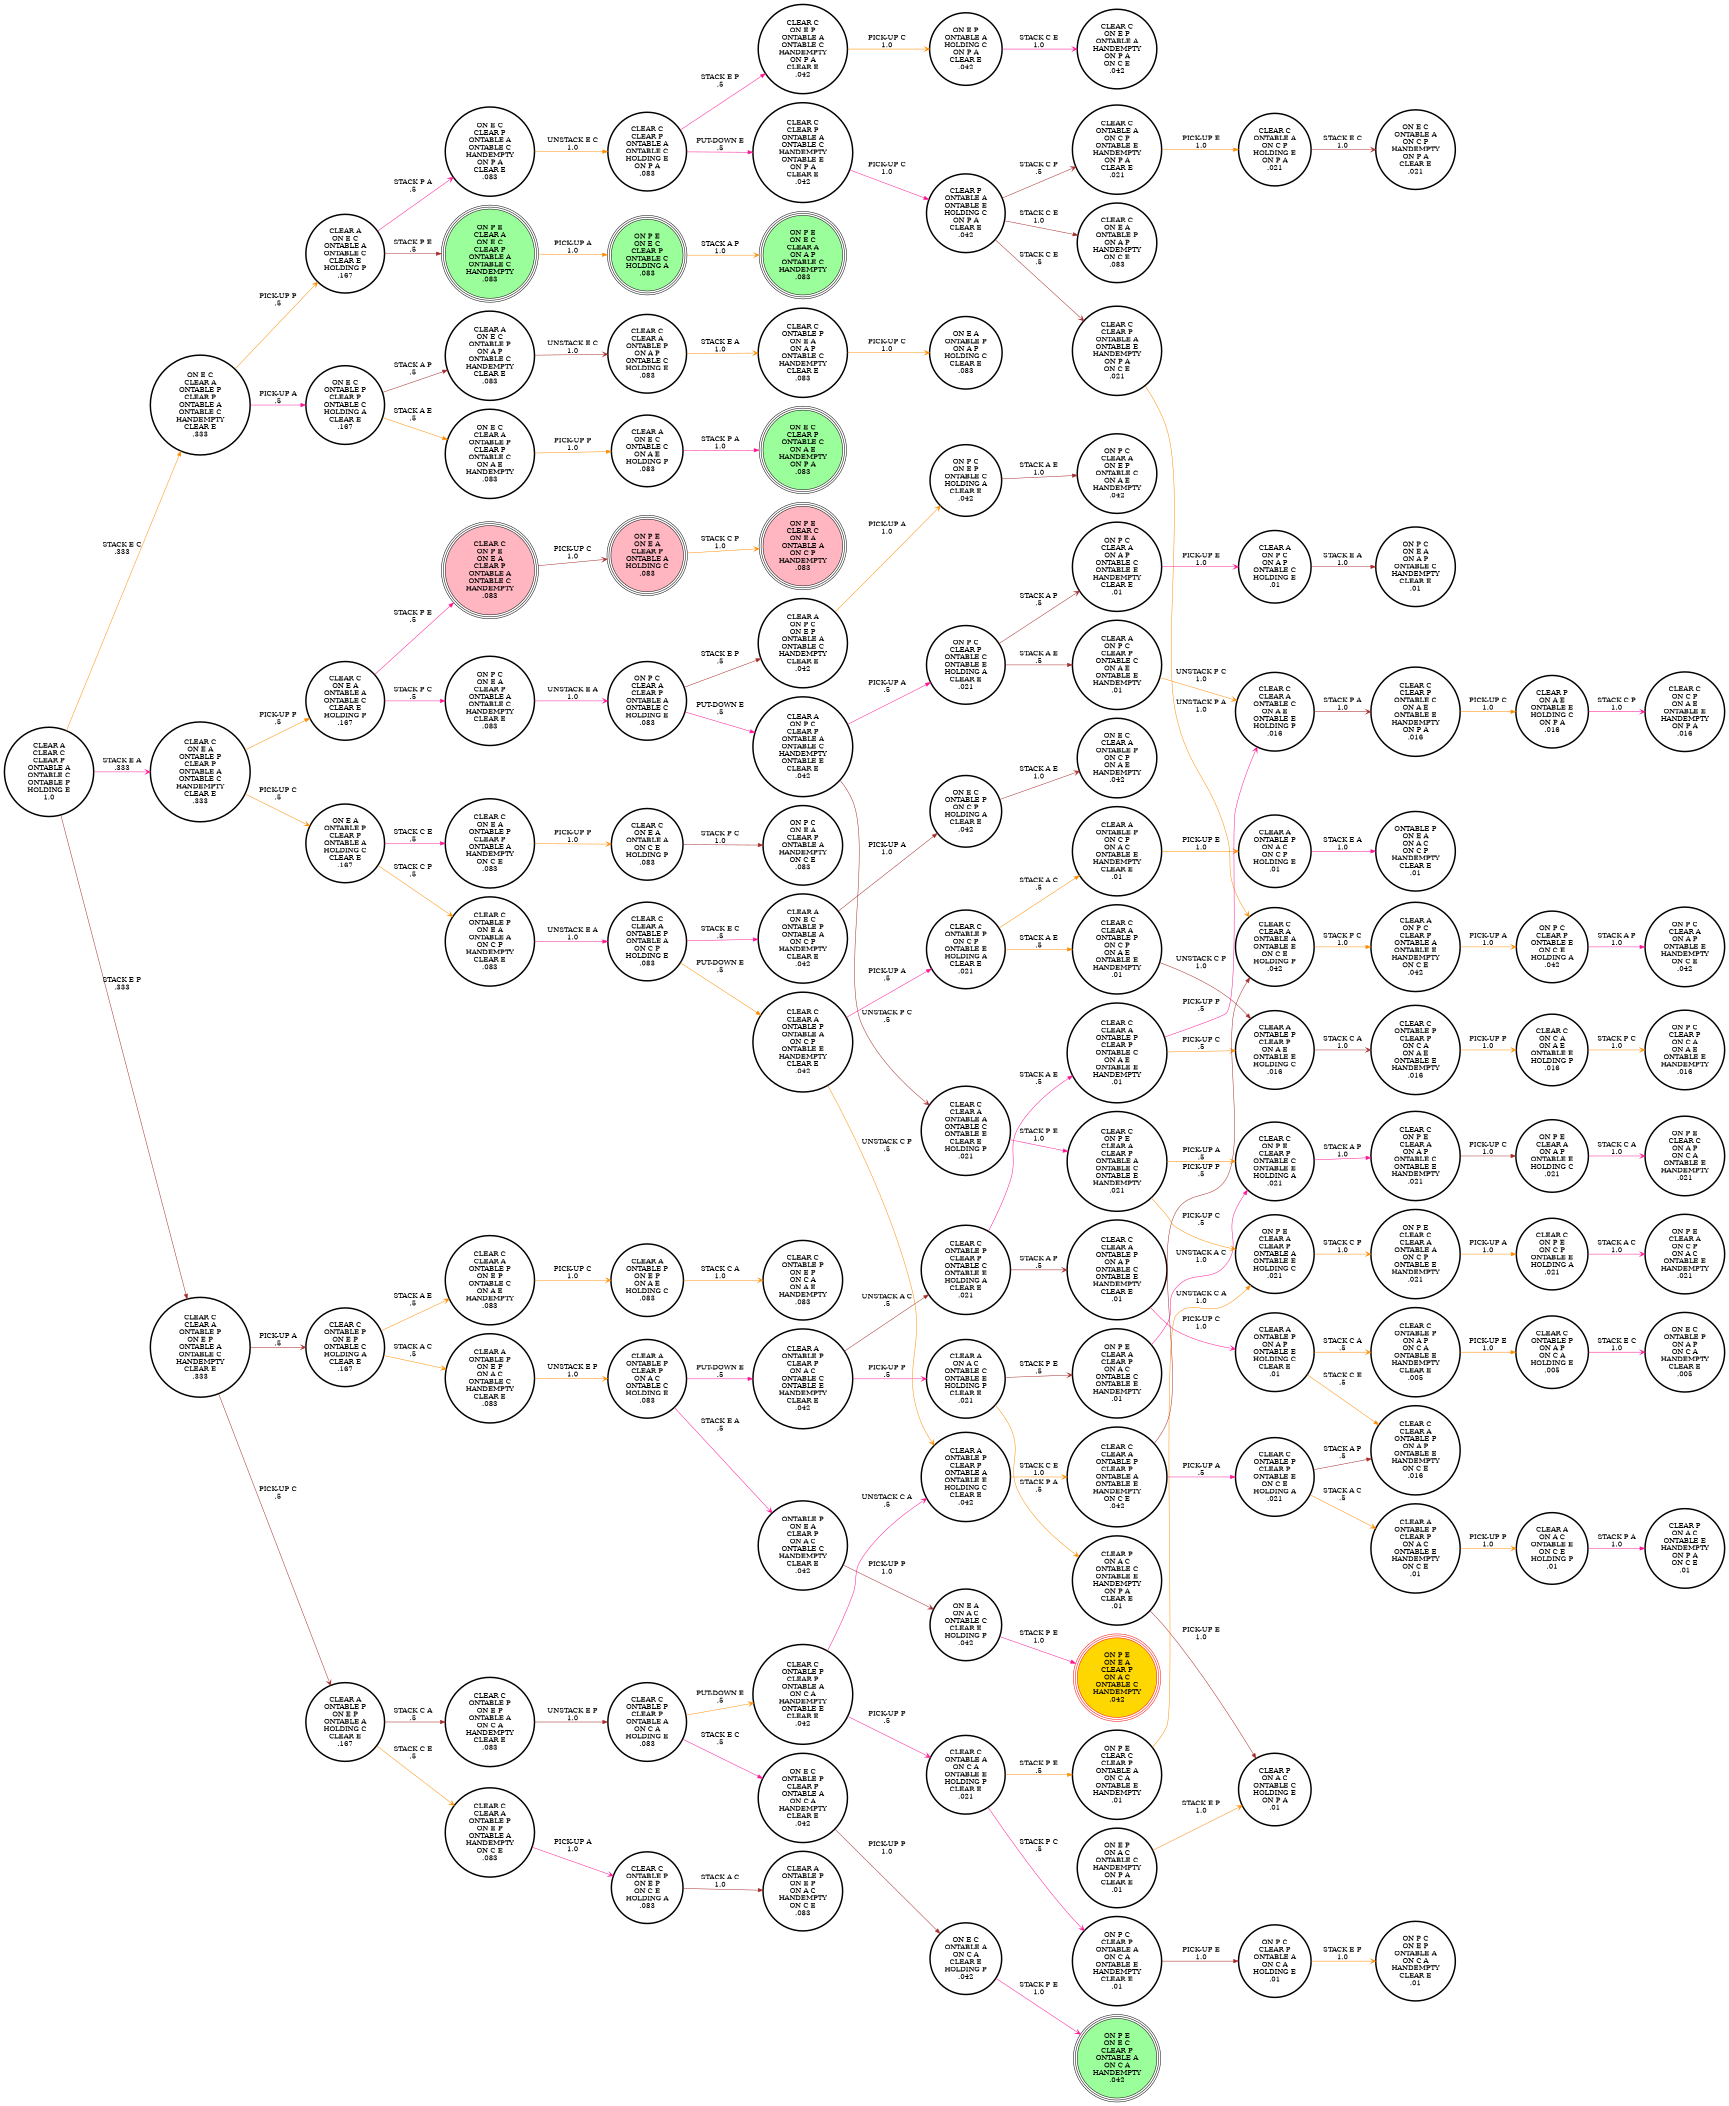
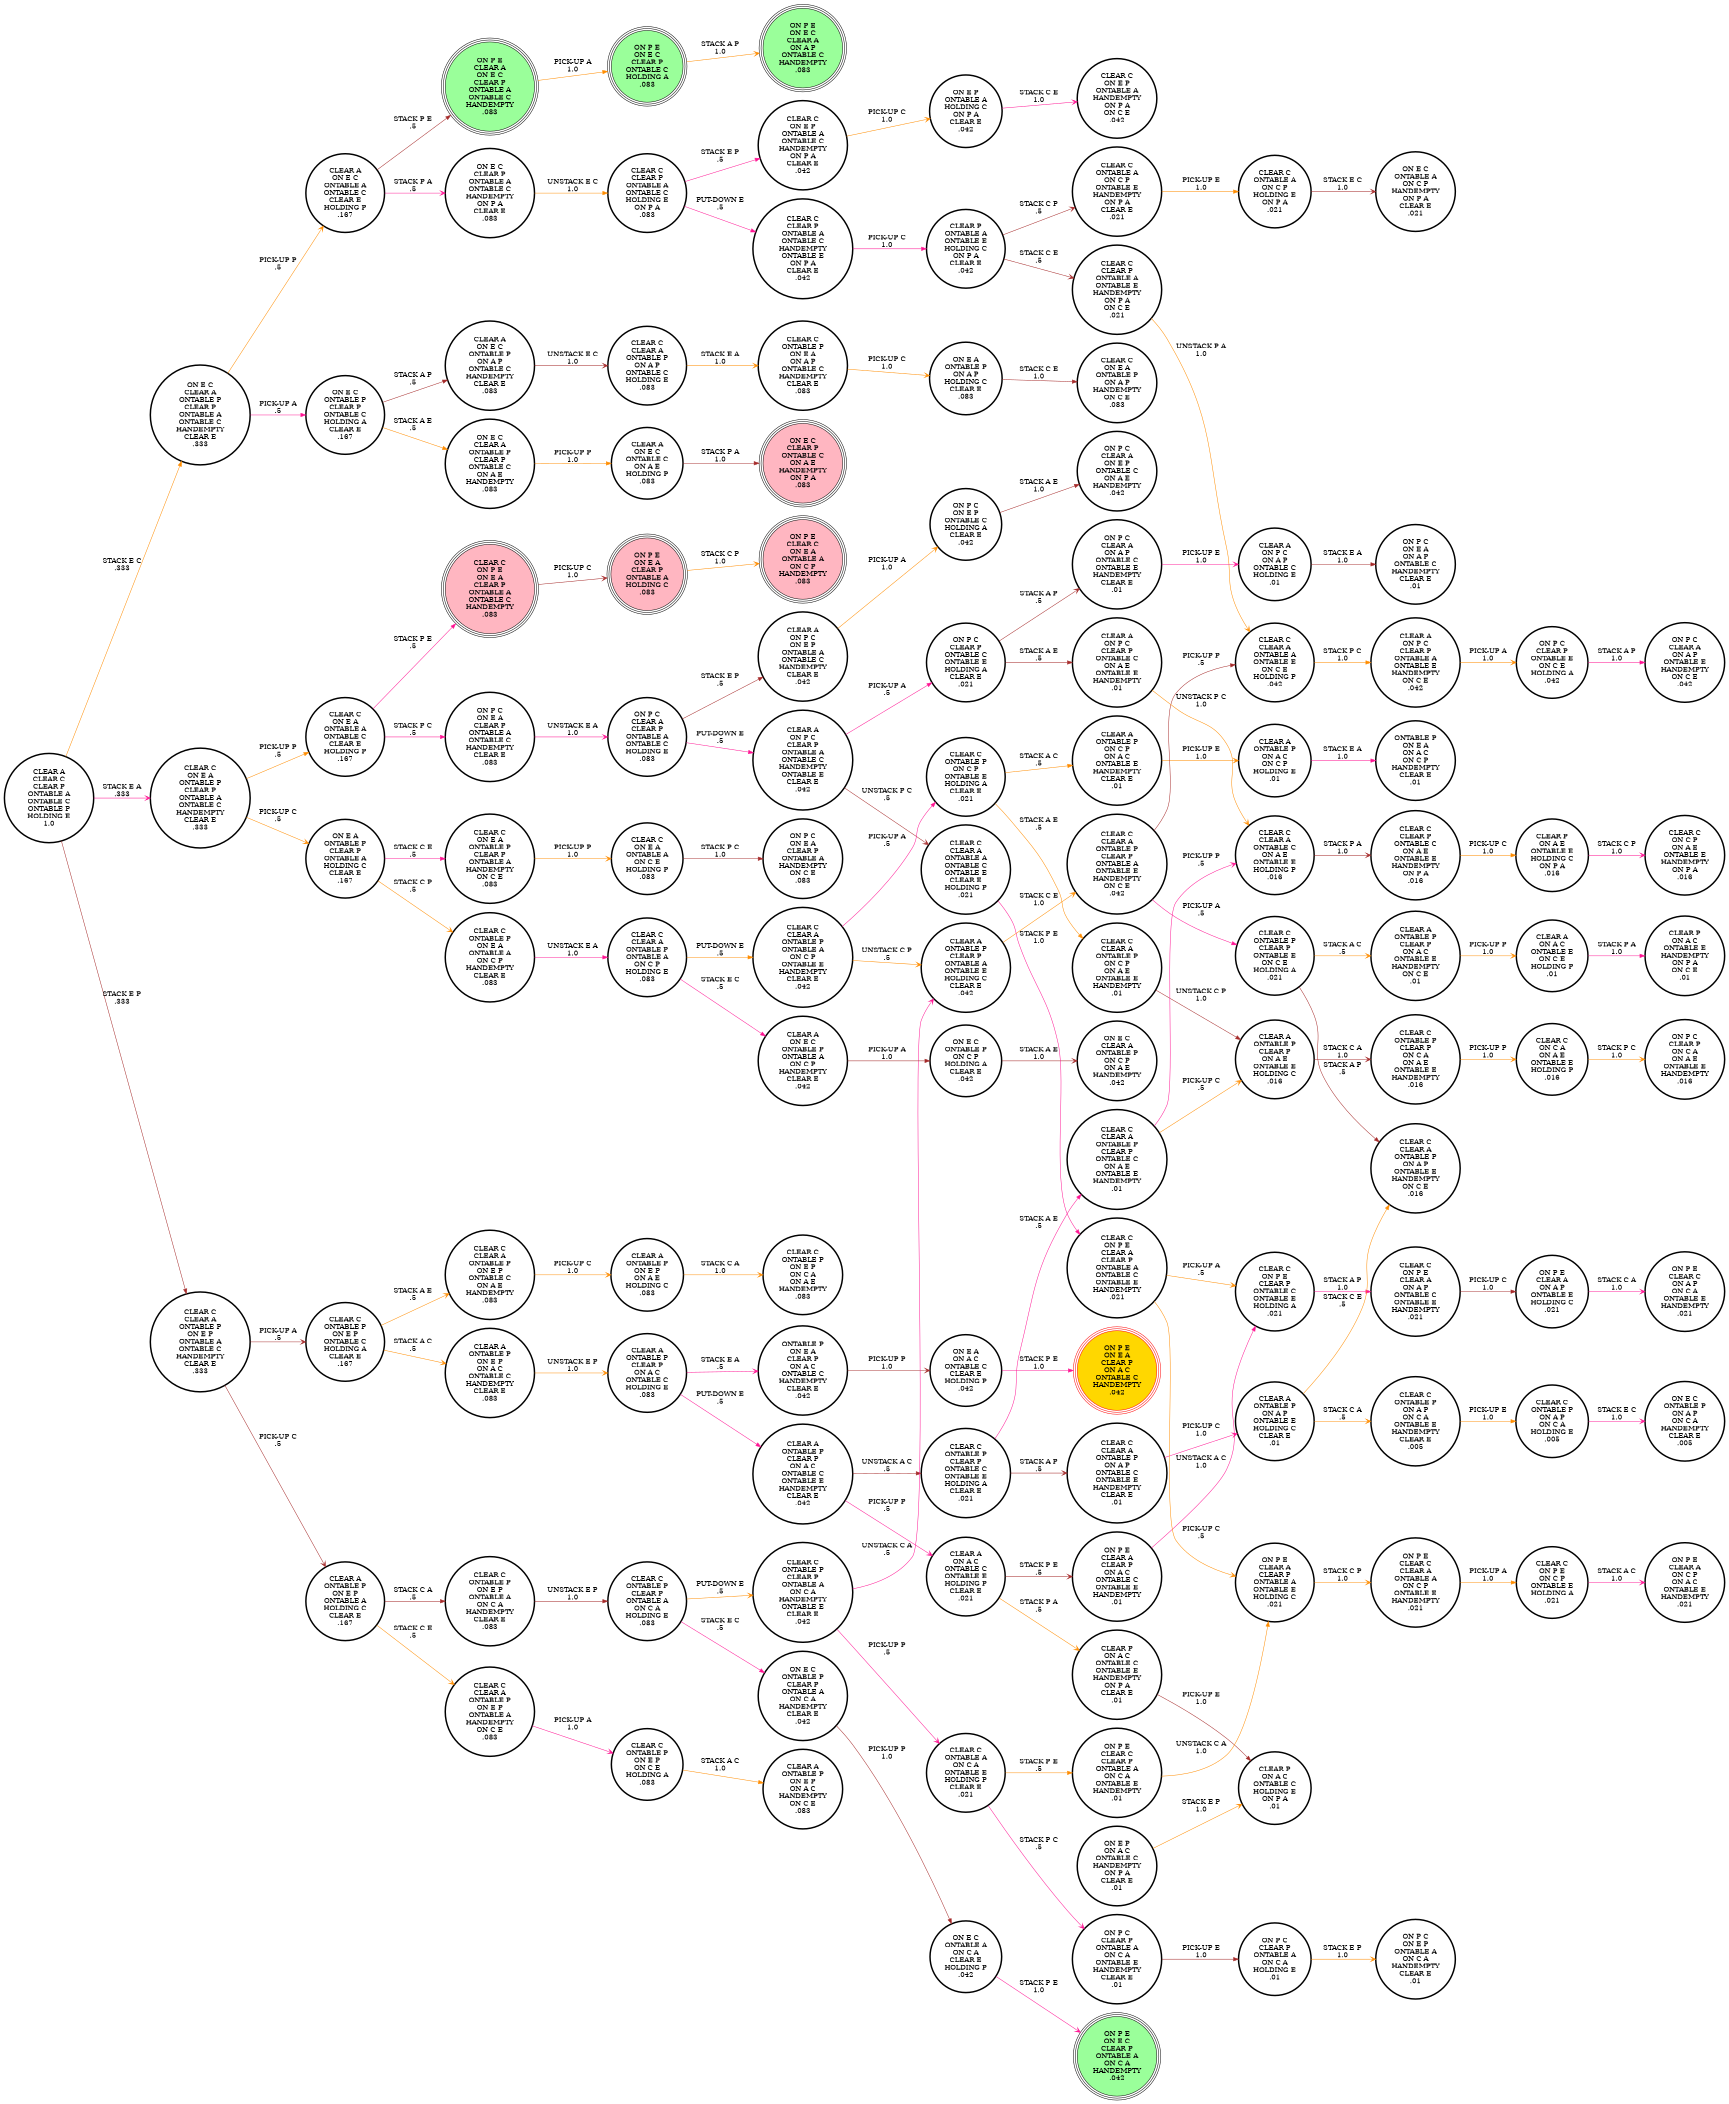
edge "CLEAR P ONTABLE A ONTABLE E HOLDING C ON P A CLEAR E .042" -> "CLEAR C ON E A ONTABLE P ON A P HANDEMPTY ON C E .083": now "ON E A ONTABLE P ON A P HOLDING C CLEAR E .083" -> "CLEAR C ON E A ONTABLE P ON A P HANDEMPTY ON C E .083"
edge "CLEAR A ON E C ONTABLE C ON A E HOLDING P .083" -> "ON E C CLEAR P ONTABLE C ON A E HANDEMPTY ON P A .083": color deeppink -> brown
node "ON E C CLEAR P ONTABLE C ON A E HANDEMPTY ON P A .083": fillcolor palegreen1 -> lightpink
edge "CLEAR C ONTABLE P ON E P ON C E HOLDING A .083" -> "CLEAR A ONTABLE P ON E P ON A C HANDEMPTY ON C E .083": color brown -> darkorange
